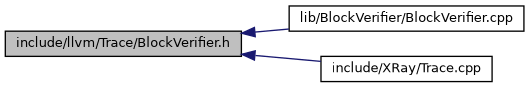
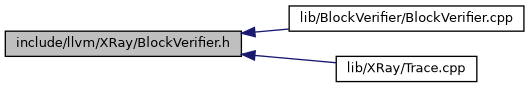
node "include/llvm/Trace/BlockVerifier.h": label "include/llvm/Trace/BlockVerifier.h" -> "include/llvm/XRay/BlockVerifier.h"
node "include/XRay/Trace.cpp": label "include/XRay/Trace.cpp" -> "lib/XRay/Trace.cpp"
